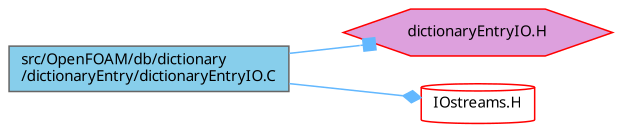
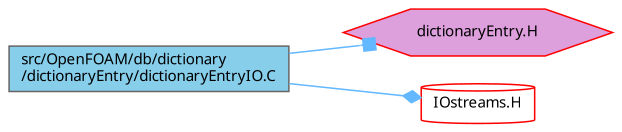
node "dictionaryEntryIO.H": label "dictionaryEntryIO.H" -> "dictionaryEntry.H"
